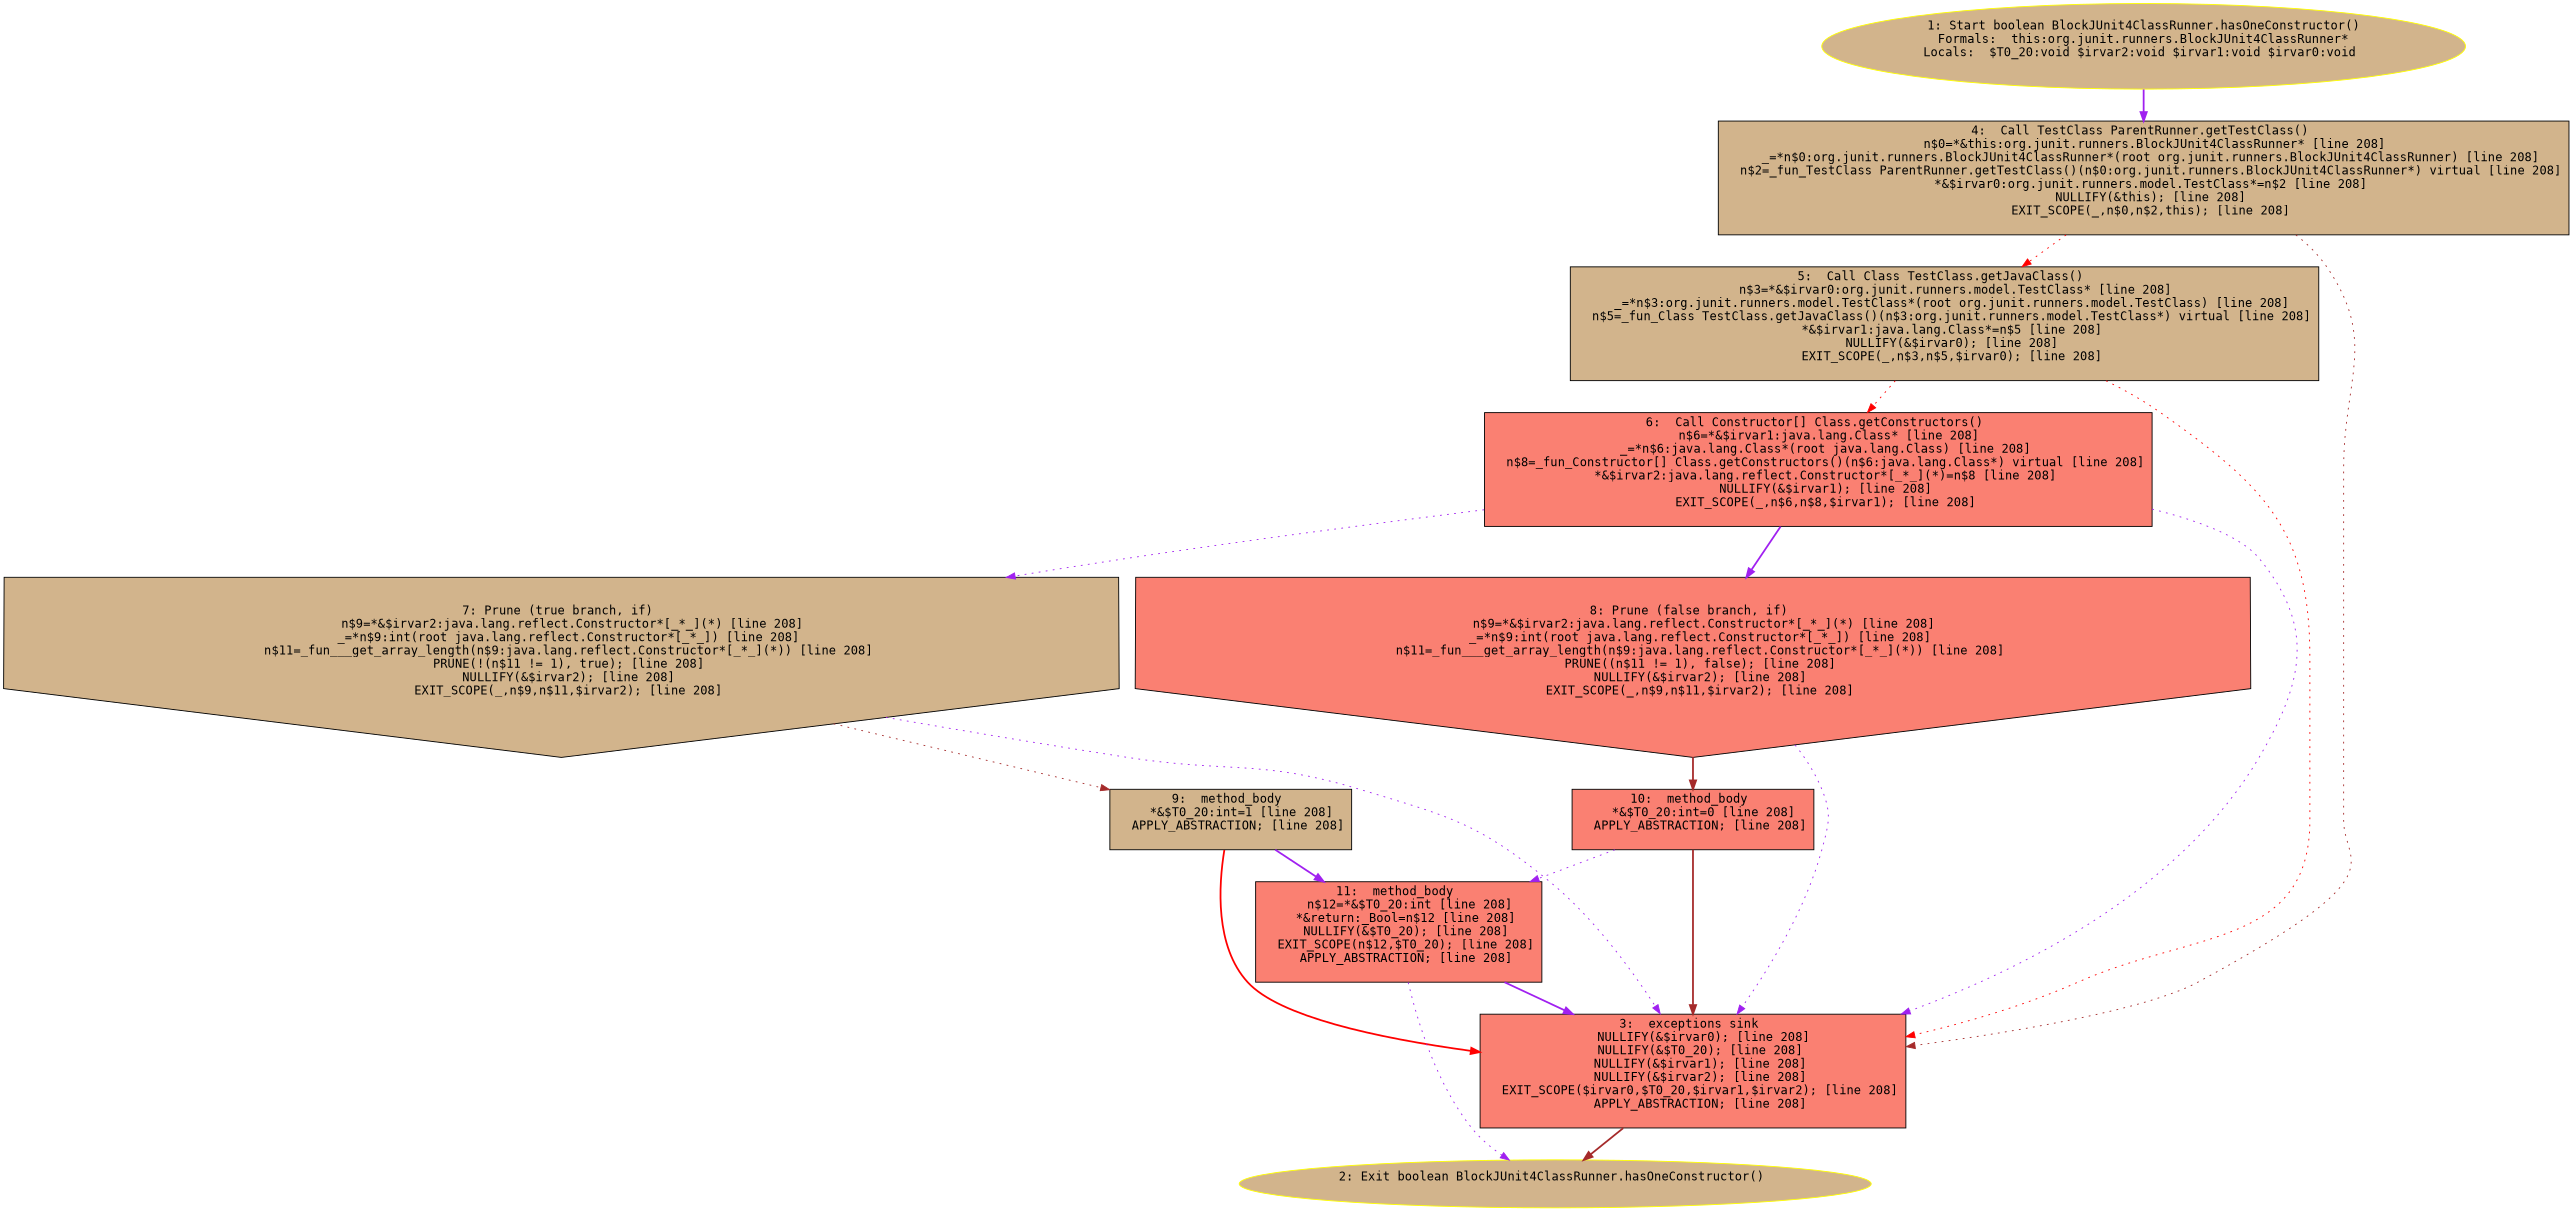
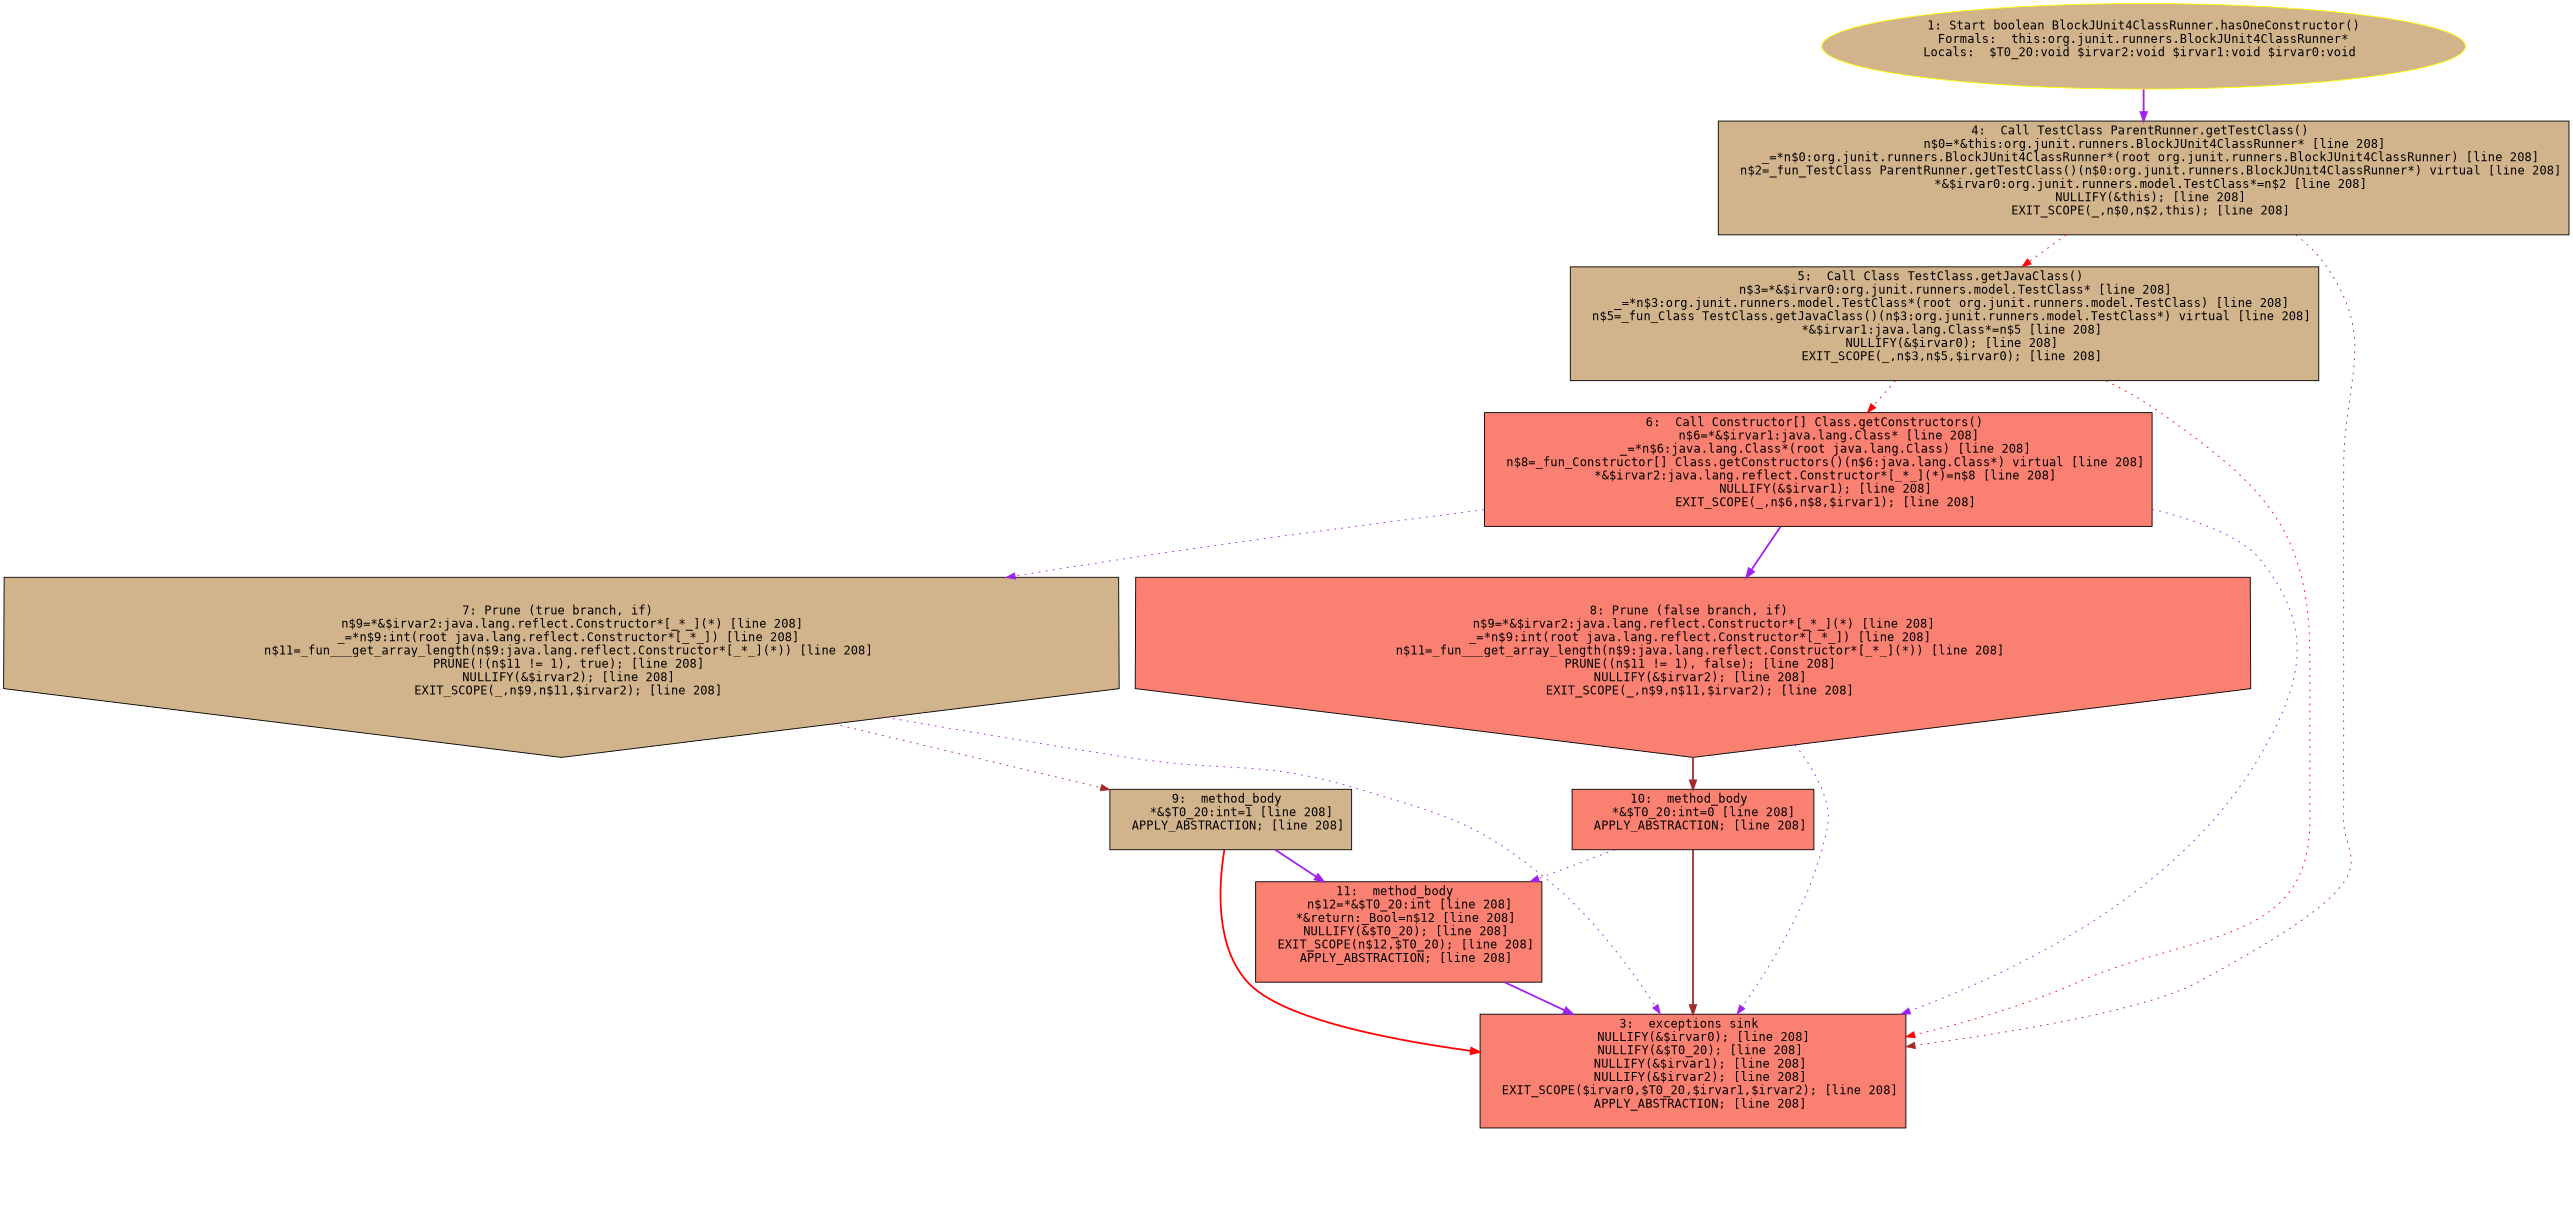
node "2: Exit boolean BlockJUnit4ClassRunner.hasOneConstructor()": removed
